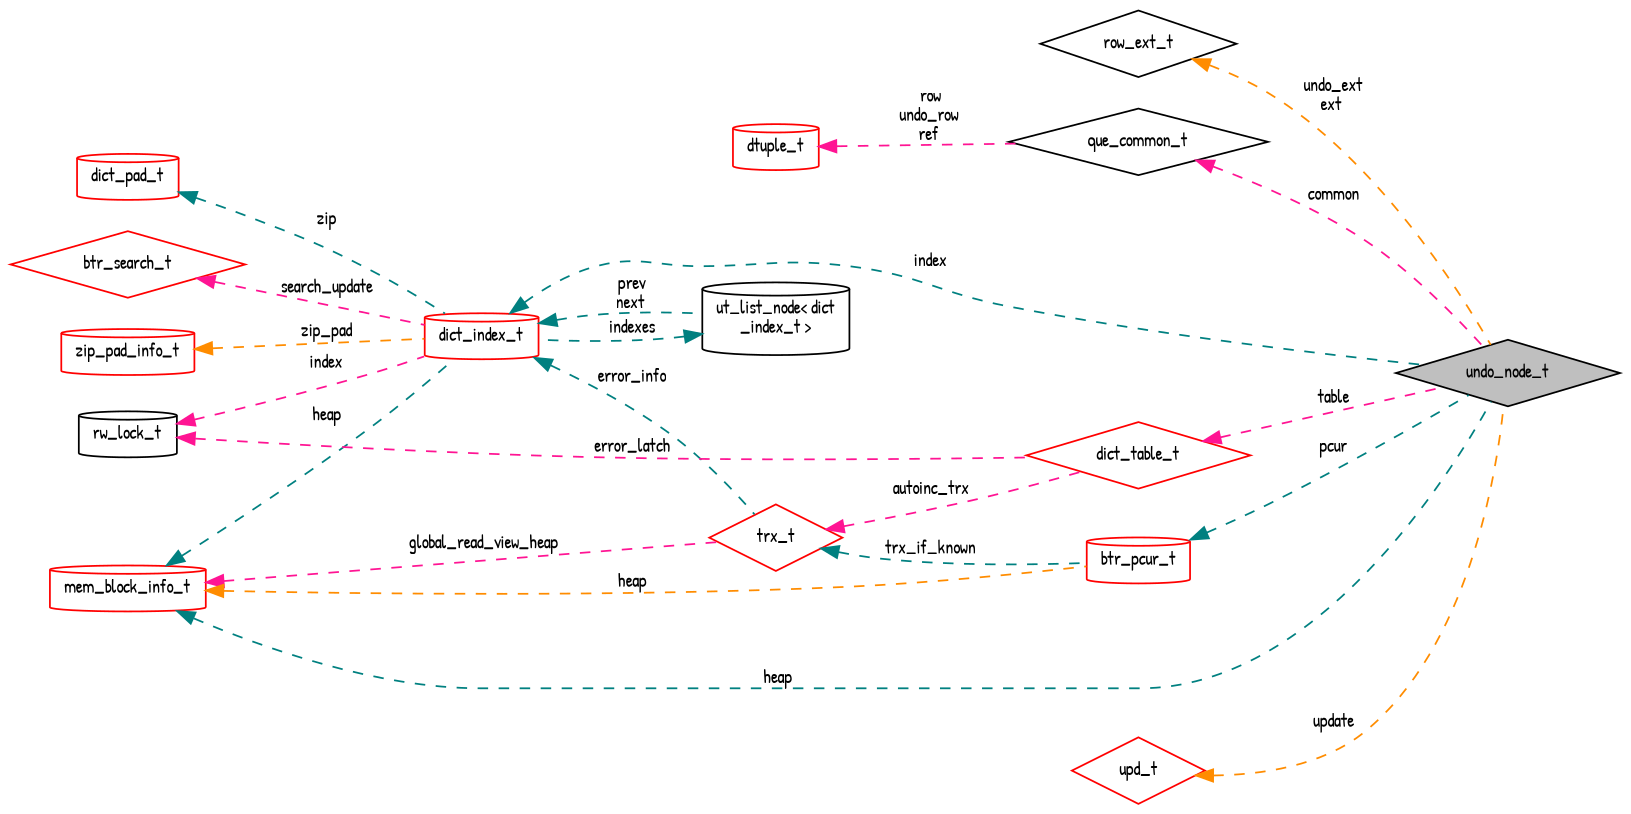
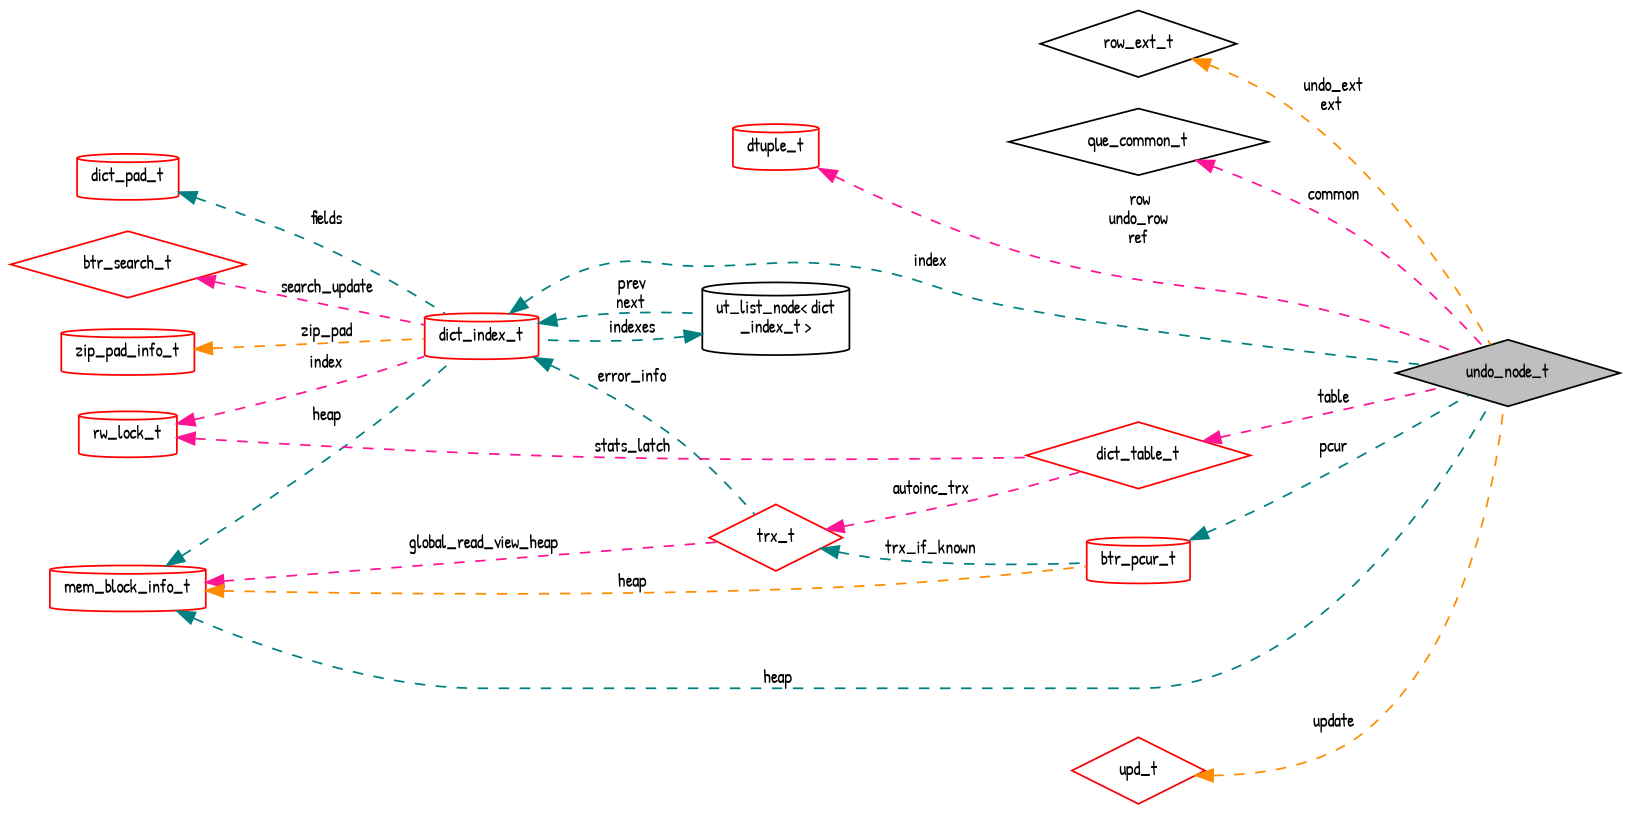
edge "que_common_t" -> "dtuple_t": now "undo_node_t" -> "dtuple_t"
edge "dict_index_t" -> "dict_pad_t": label " zip" -> " fields"
node "rw_lock_t": color black -> red
edge "dict_table_t" -> "rw_lock_t": label " error_latch" -> " stats_latch"
